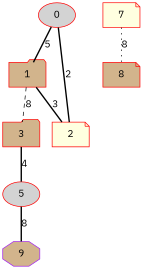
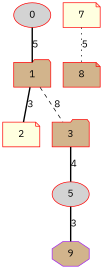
edge "7" -- "8": label "8" -> "5"
edge "0" -- "2": removed, label "2"
edge "5" -- "9": label "8" -> "3"
